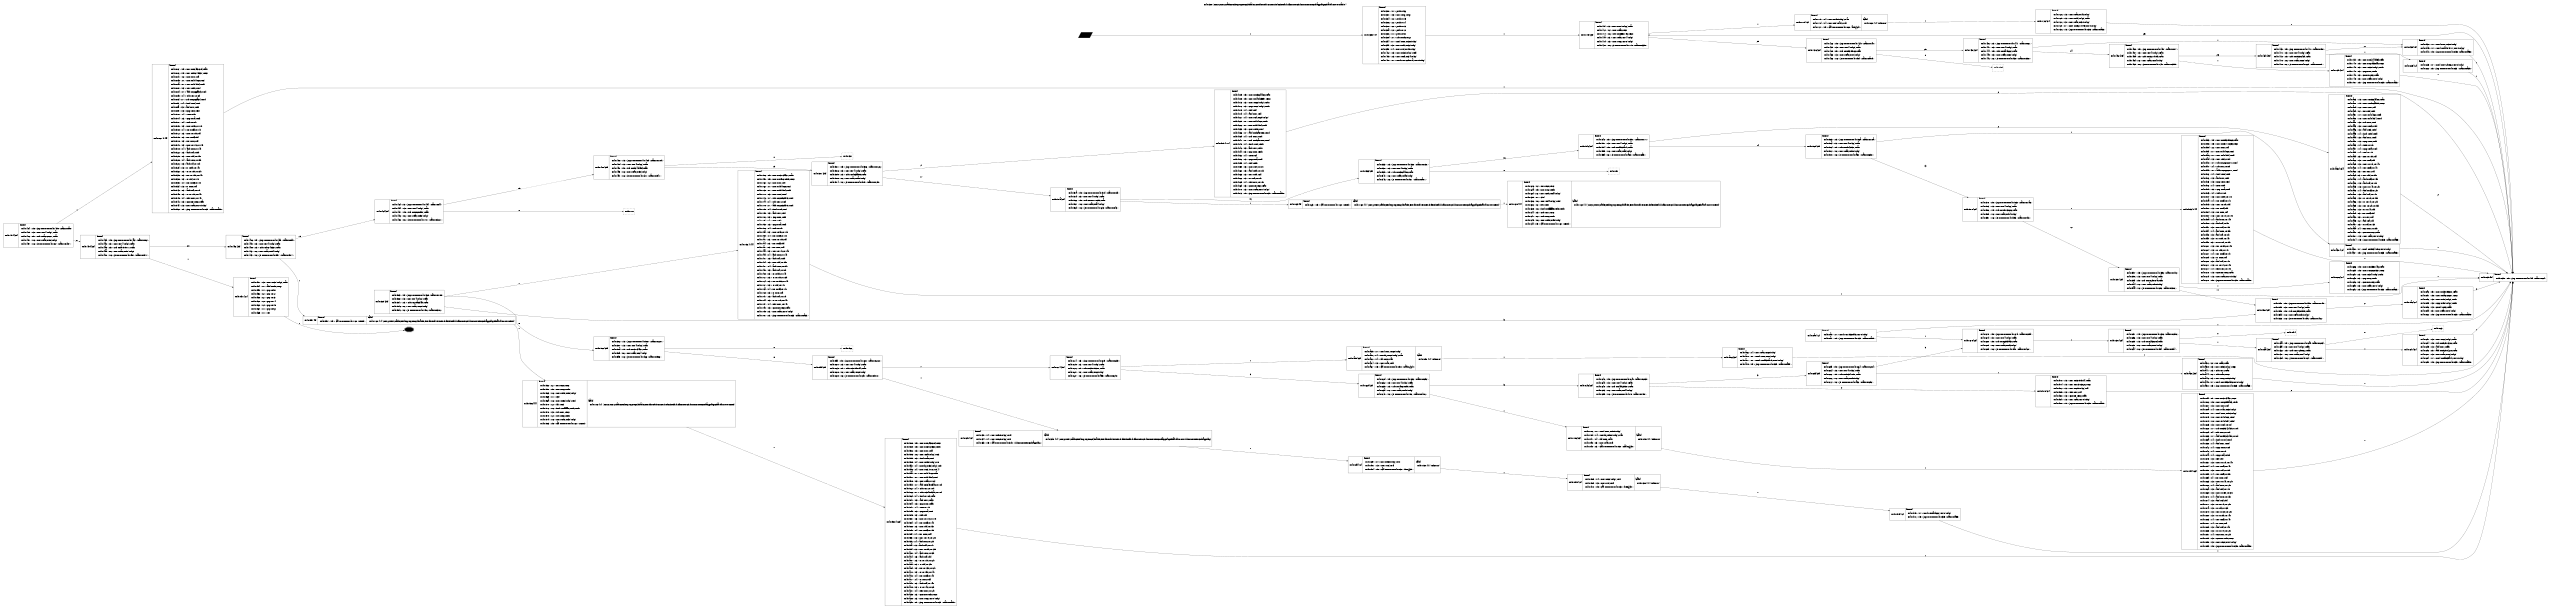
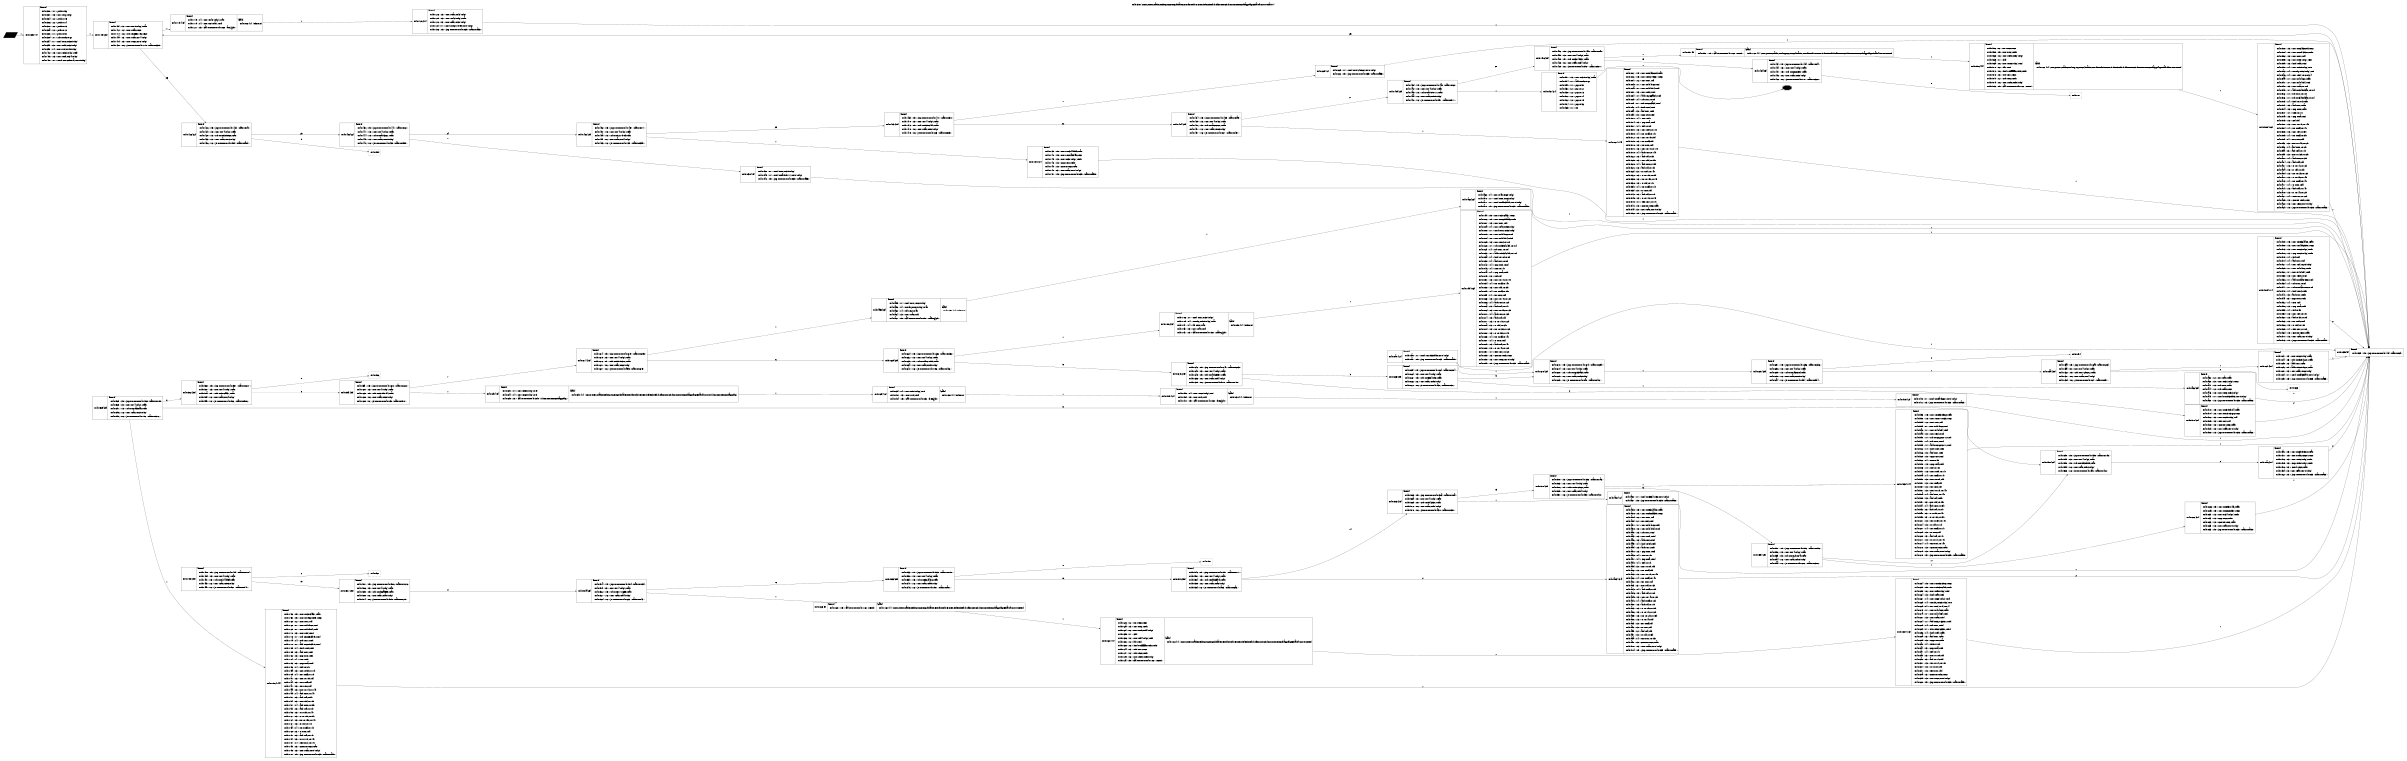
edge "0x40146b [25]" -> "0x401d3e [19]": now "0x40146b [25]" -> "0x401484 [25]"
edge "0x401501 [25]" -> "0x401b09 [111]": removed, label "2"
edge "0x4014cf [25]" -> "0x4014e8 [25]": removed, label "19"
node "0x401c54 [113]": added
